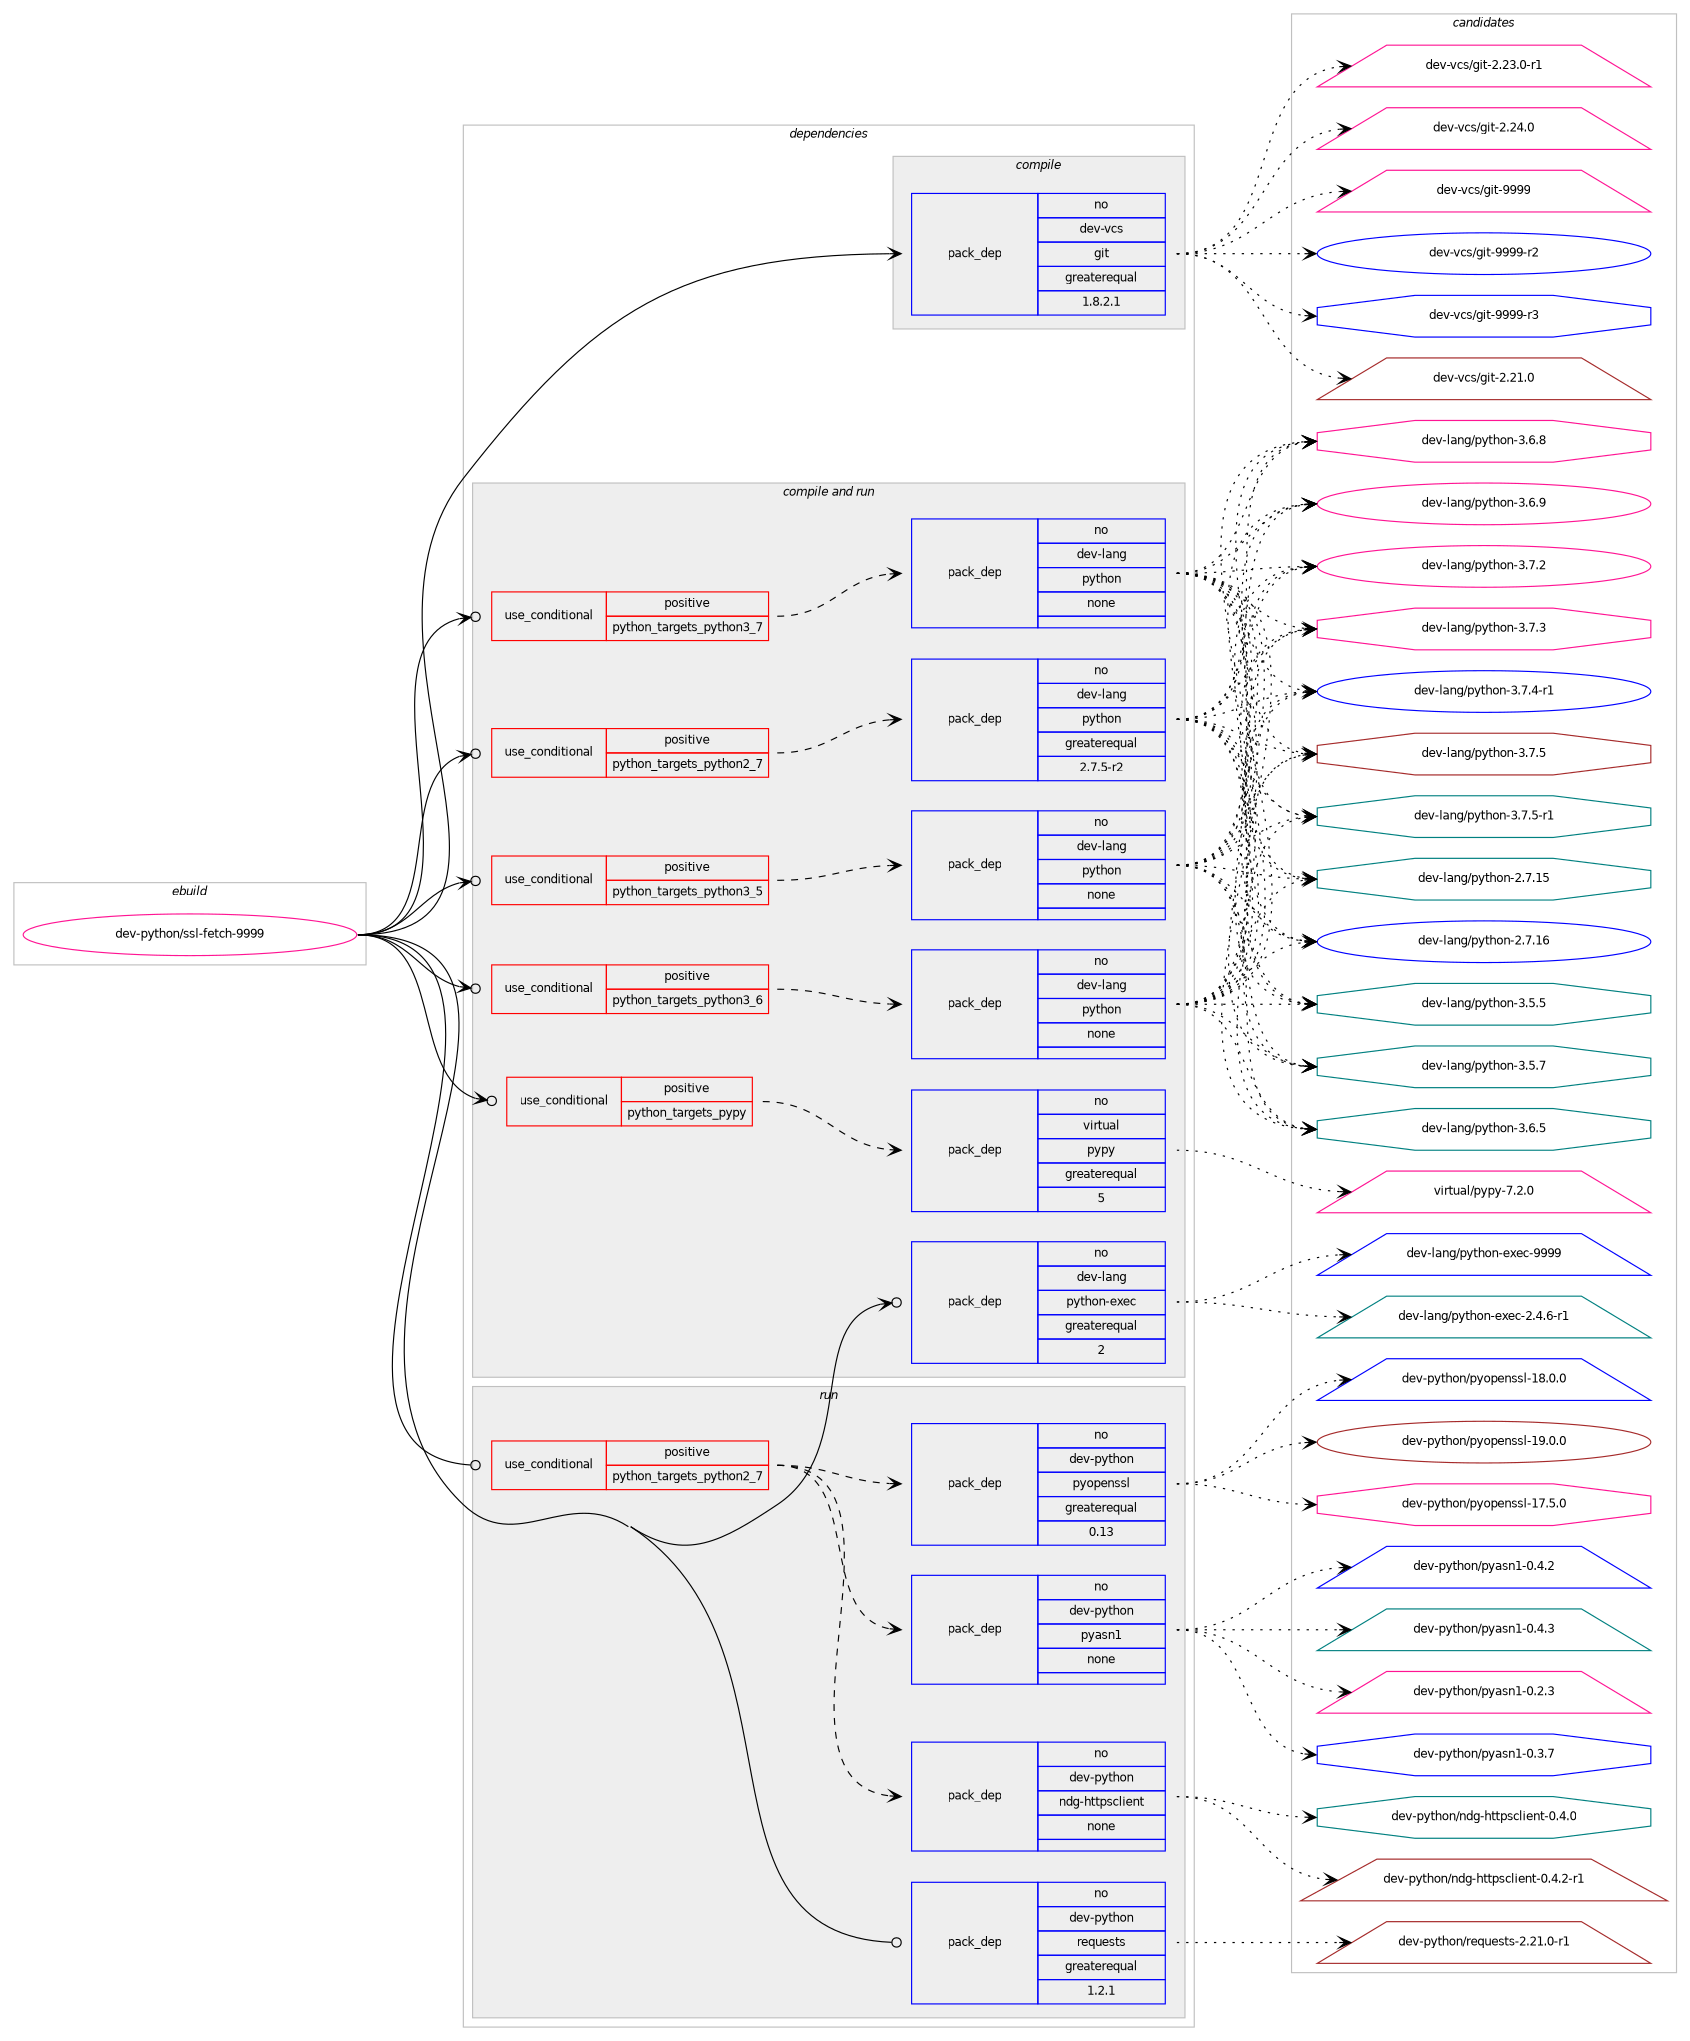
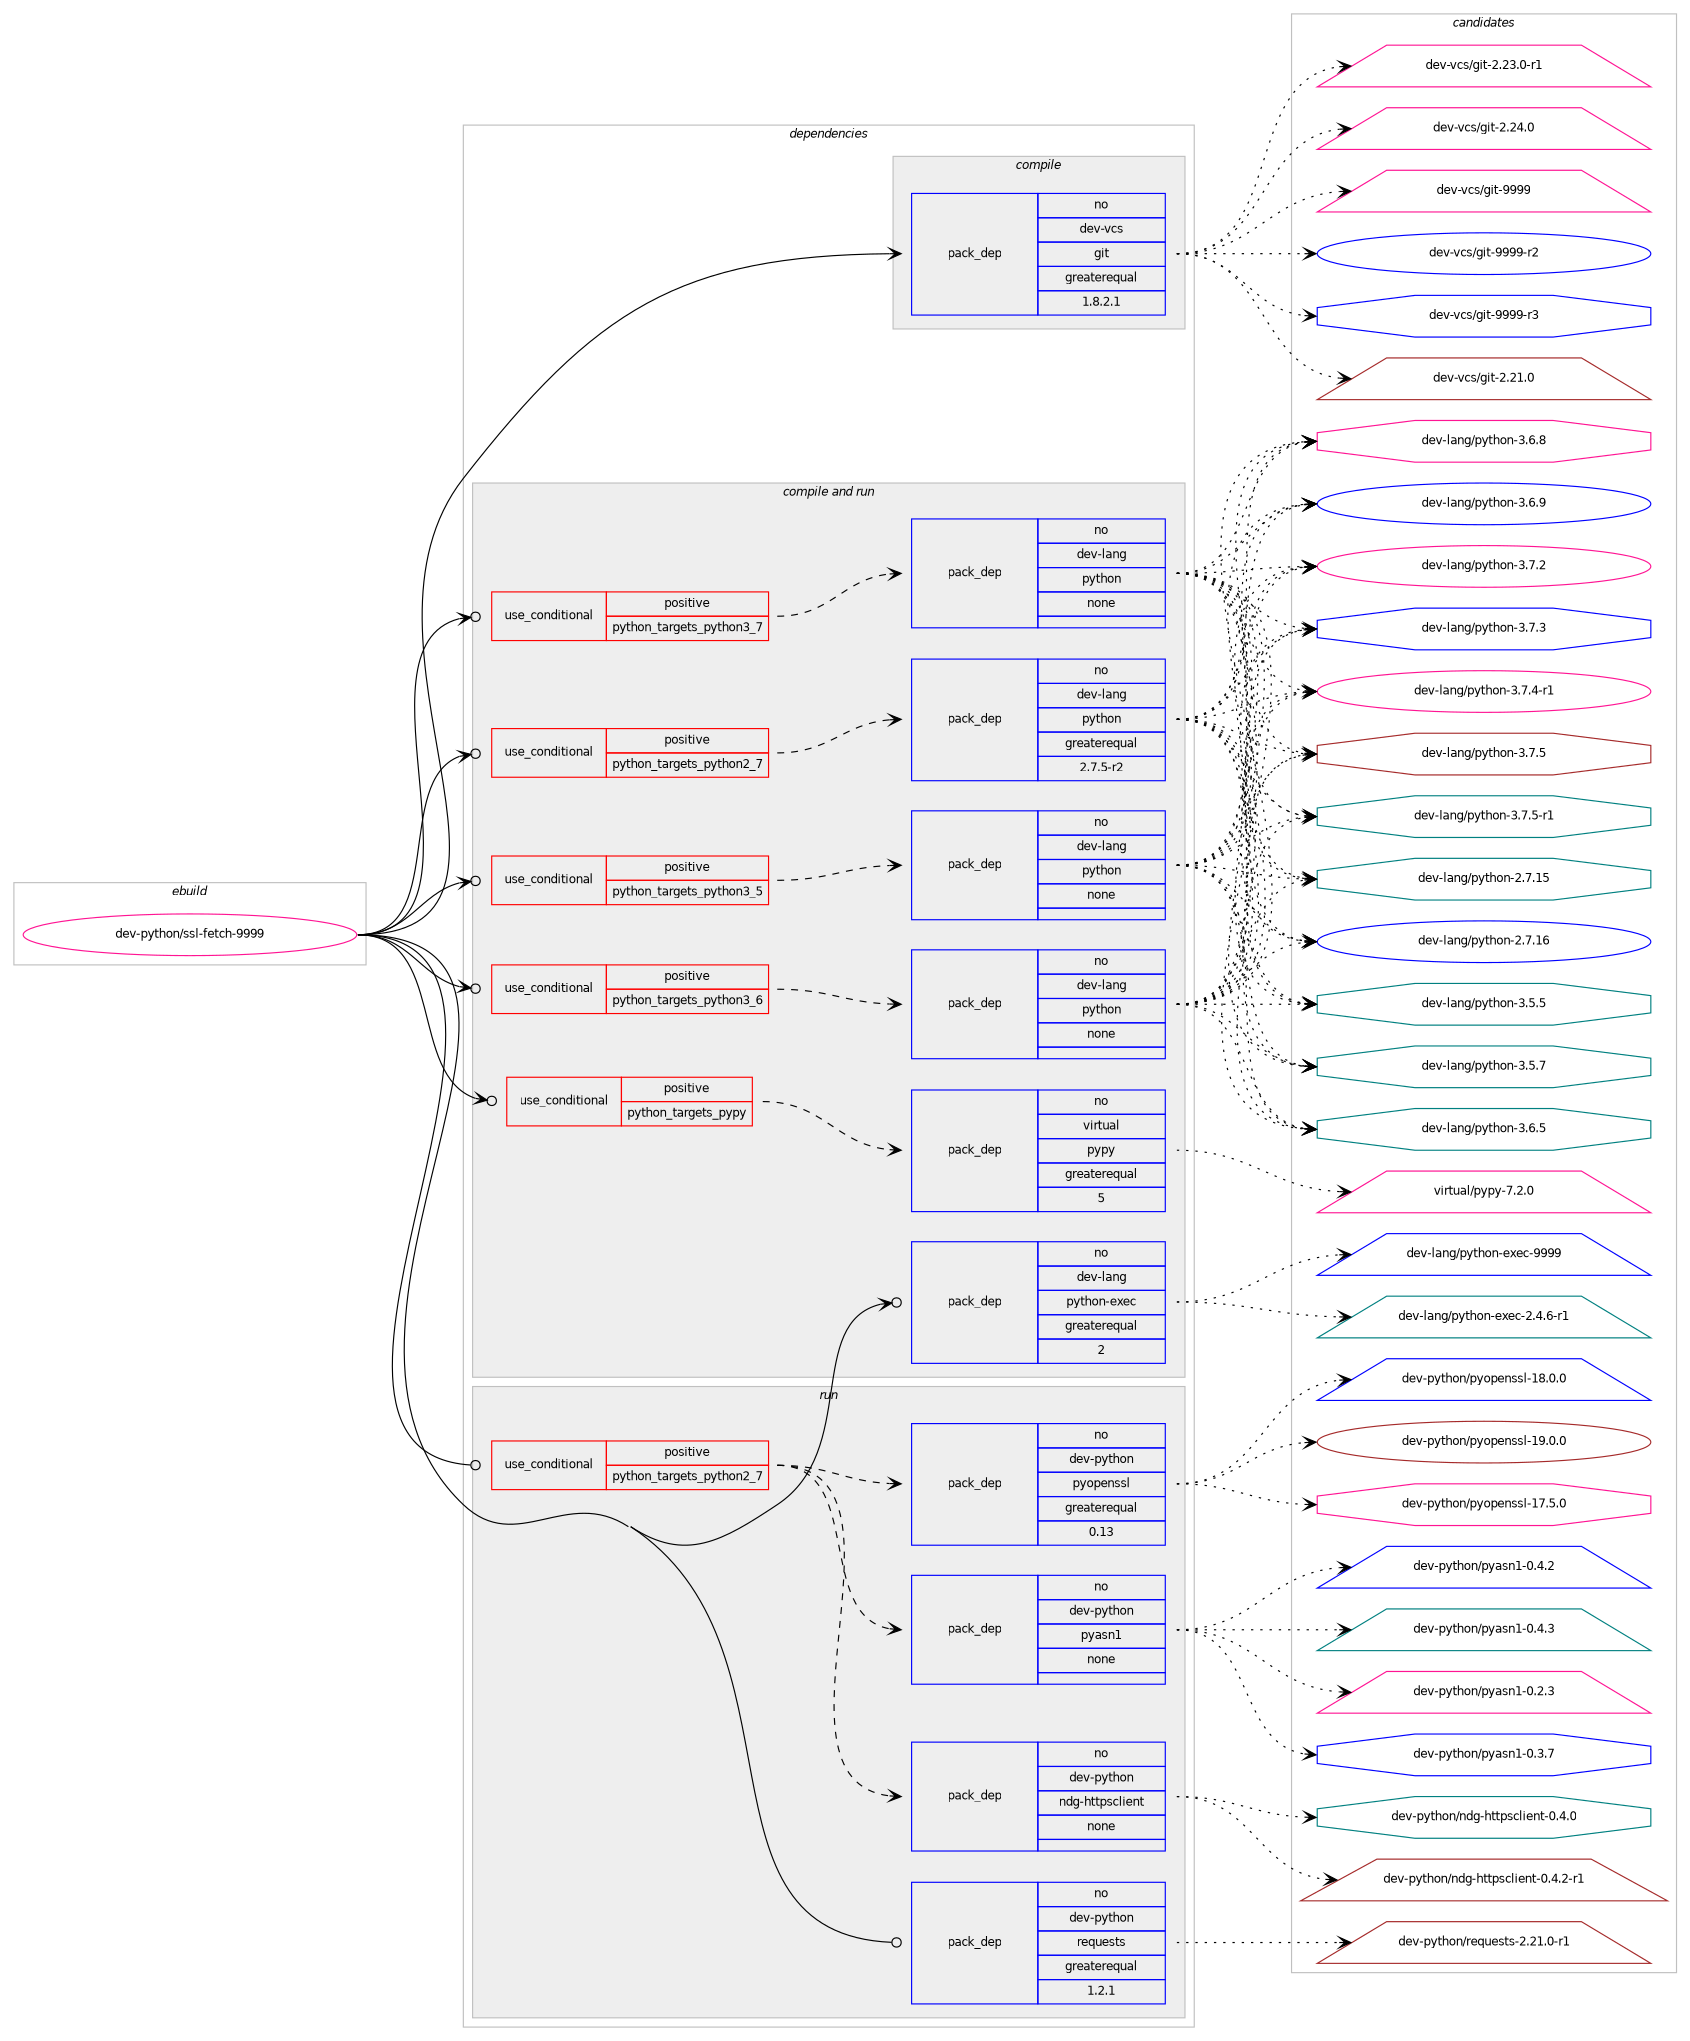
node "dev-lang/python-3.6.9": color deeppink -> blue
node "dev-lang/python-3.7.3": color deeppink -> blue
node "dev-lang/python-3.7.4-r1": color blue -> deeppink
